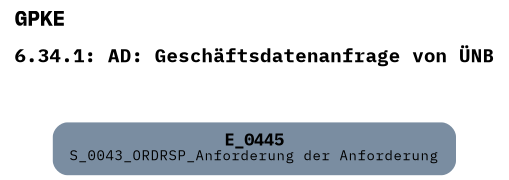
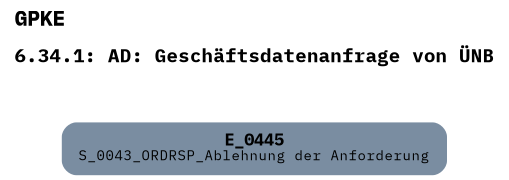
node "E_0445": text "S_0043_ORDRSP_Anforderung der Anforderung" -> "S_0043_ORDRSP_Ablehnung der Anforderung"
